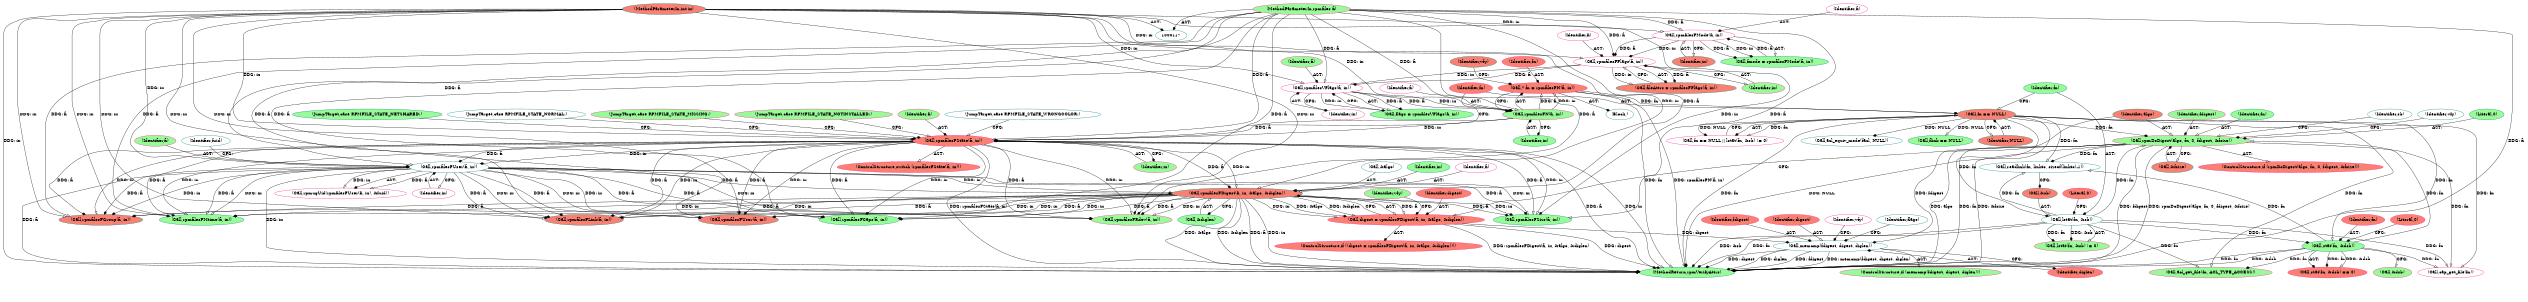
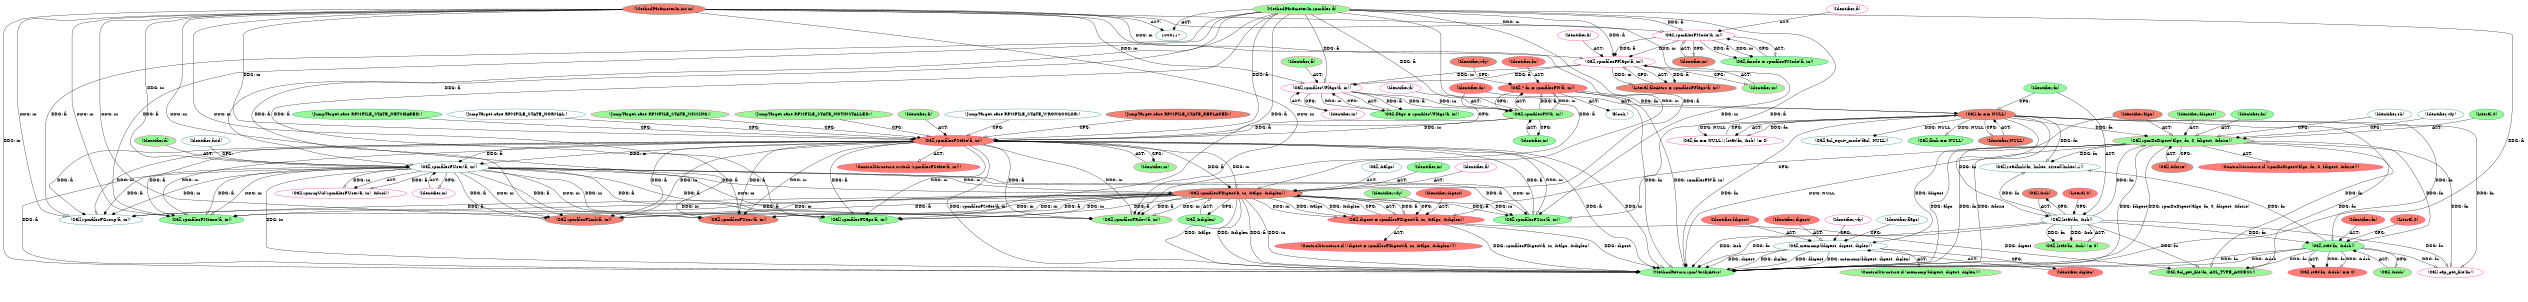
edge "(MethodParameterIn,int ix)" -> "(Call,rpmfilesFN(fi, ix))": removed, label "DDG: ix"
edge "(Call,fmode = rpmfilesFMode(fi, ix))" -> "(Call,rpmfilesFMode(fi, ix))": label "DDG: fi" -> "CFG: "
node "(Call,fileAttrs = rpmfilesFFlags(fi, ix))": label "(Call,fileAttrs = rpmfilesFFlags(fi, ix))" -> "(Literal,fileAttrs = rpmfilesFFlags(fi, ix))"
node "(JumpTarget,case RPMFILE_STATE_REPLACED:)": added
edge "(Call,readlink(fn, linkto, sizeof(linkto)-1))" -> "(Call,&sb)": now "(Call,lstat(fn, &sb))" -> "(Call,&sb)"
edge "(Call,rpmDoDigest(algo, fn, 0, fdigest, &fsize))" -> "(Call,acl_get_file(fn, ACL_TYPE_ACCESS))": added, label "DDG: fn"
node "(Call,rpmfilesFGroup(fi, ix))": fillcolor salmon -> white
edge "(Call,digest = rpmfilesFDigest(fi, ix, &algo, &diglen))" -> "(Call,memcmp(fdigest, digest, diglen))": now "(Call,digest = rpmfilesFDigest(fi, ix, &algo, &diglen))" -> "(Call,acl_get_file(fn, ACL_TYPE_ACCESS))"
edge "(Call,&dsb)" -> "(Call,stat(fn, &dsb))": added, label "AST:"
